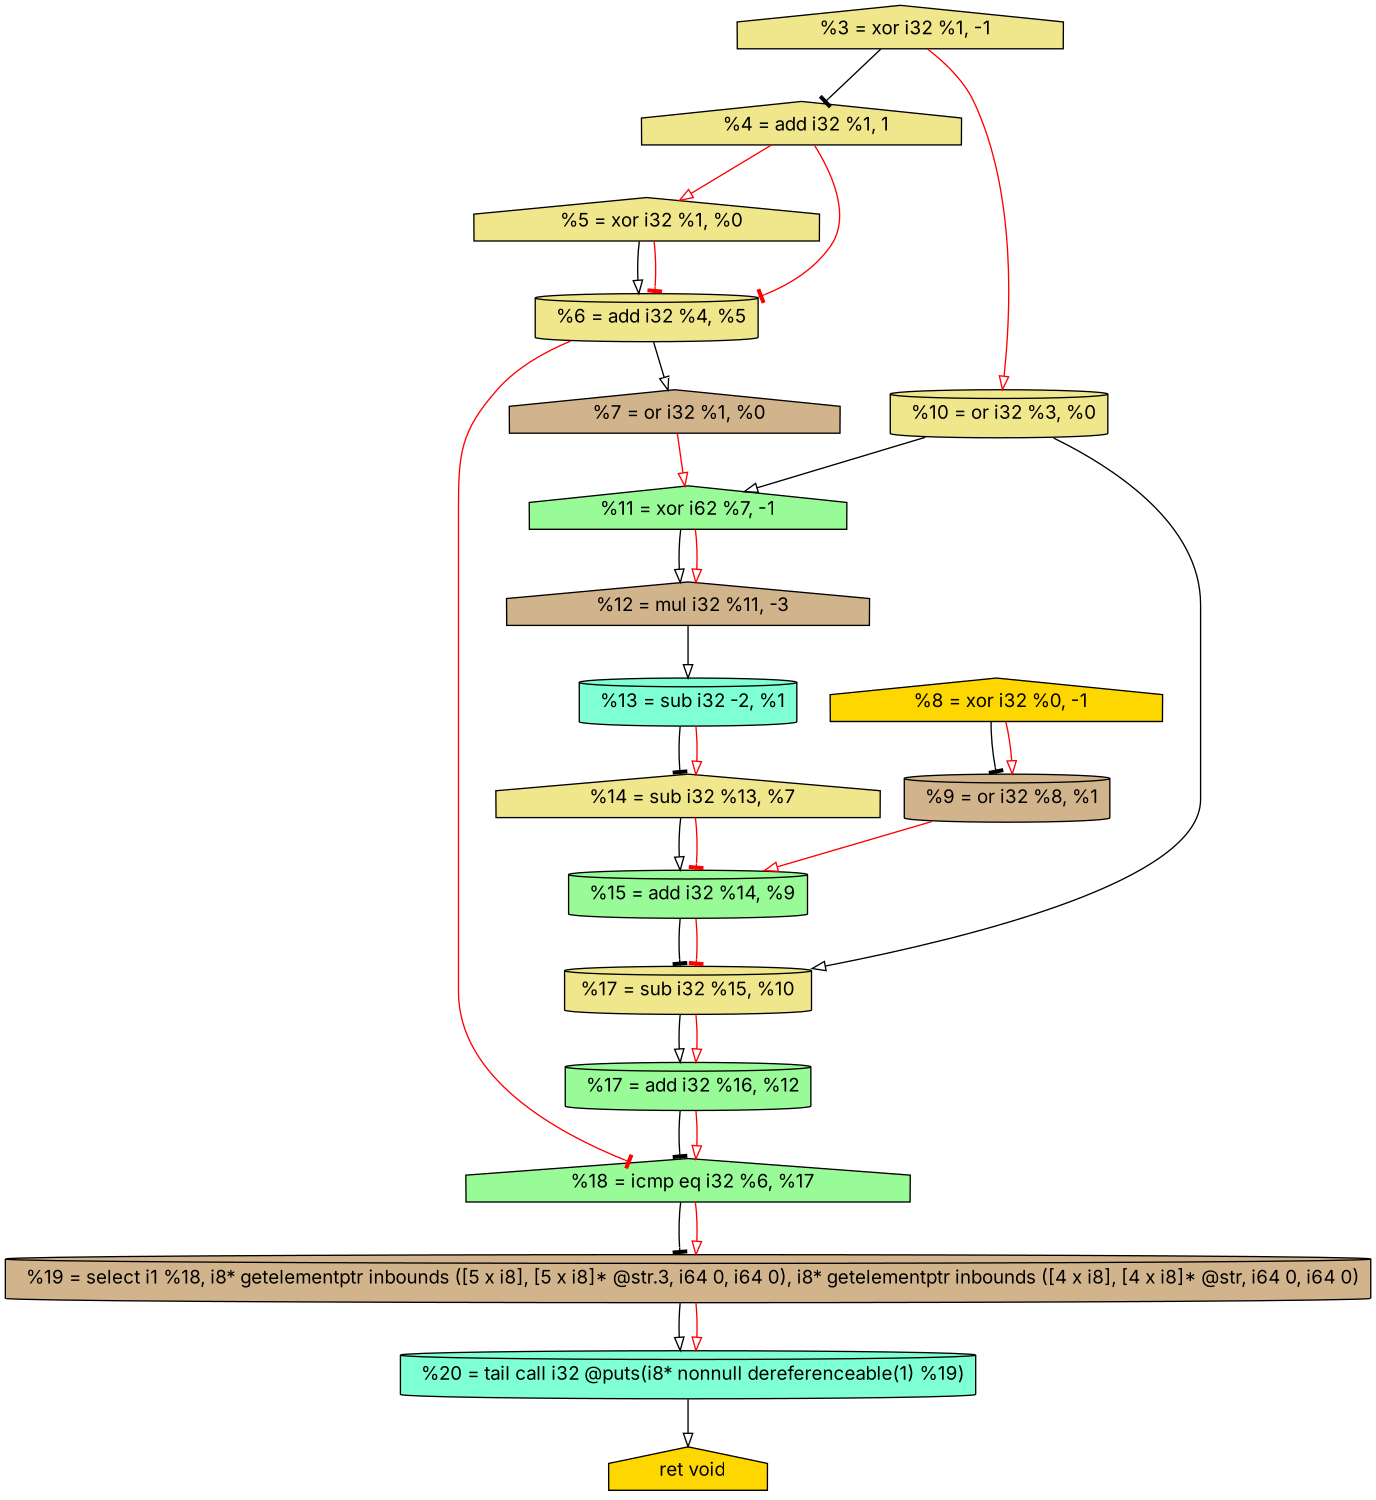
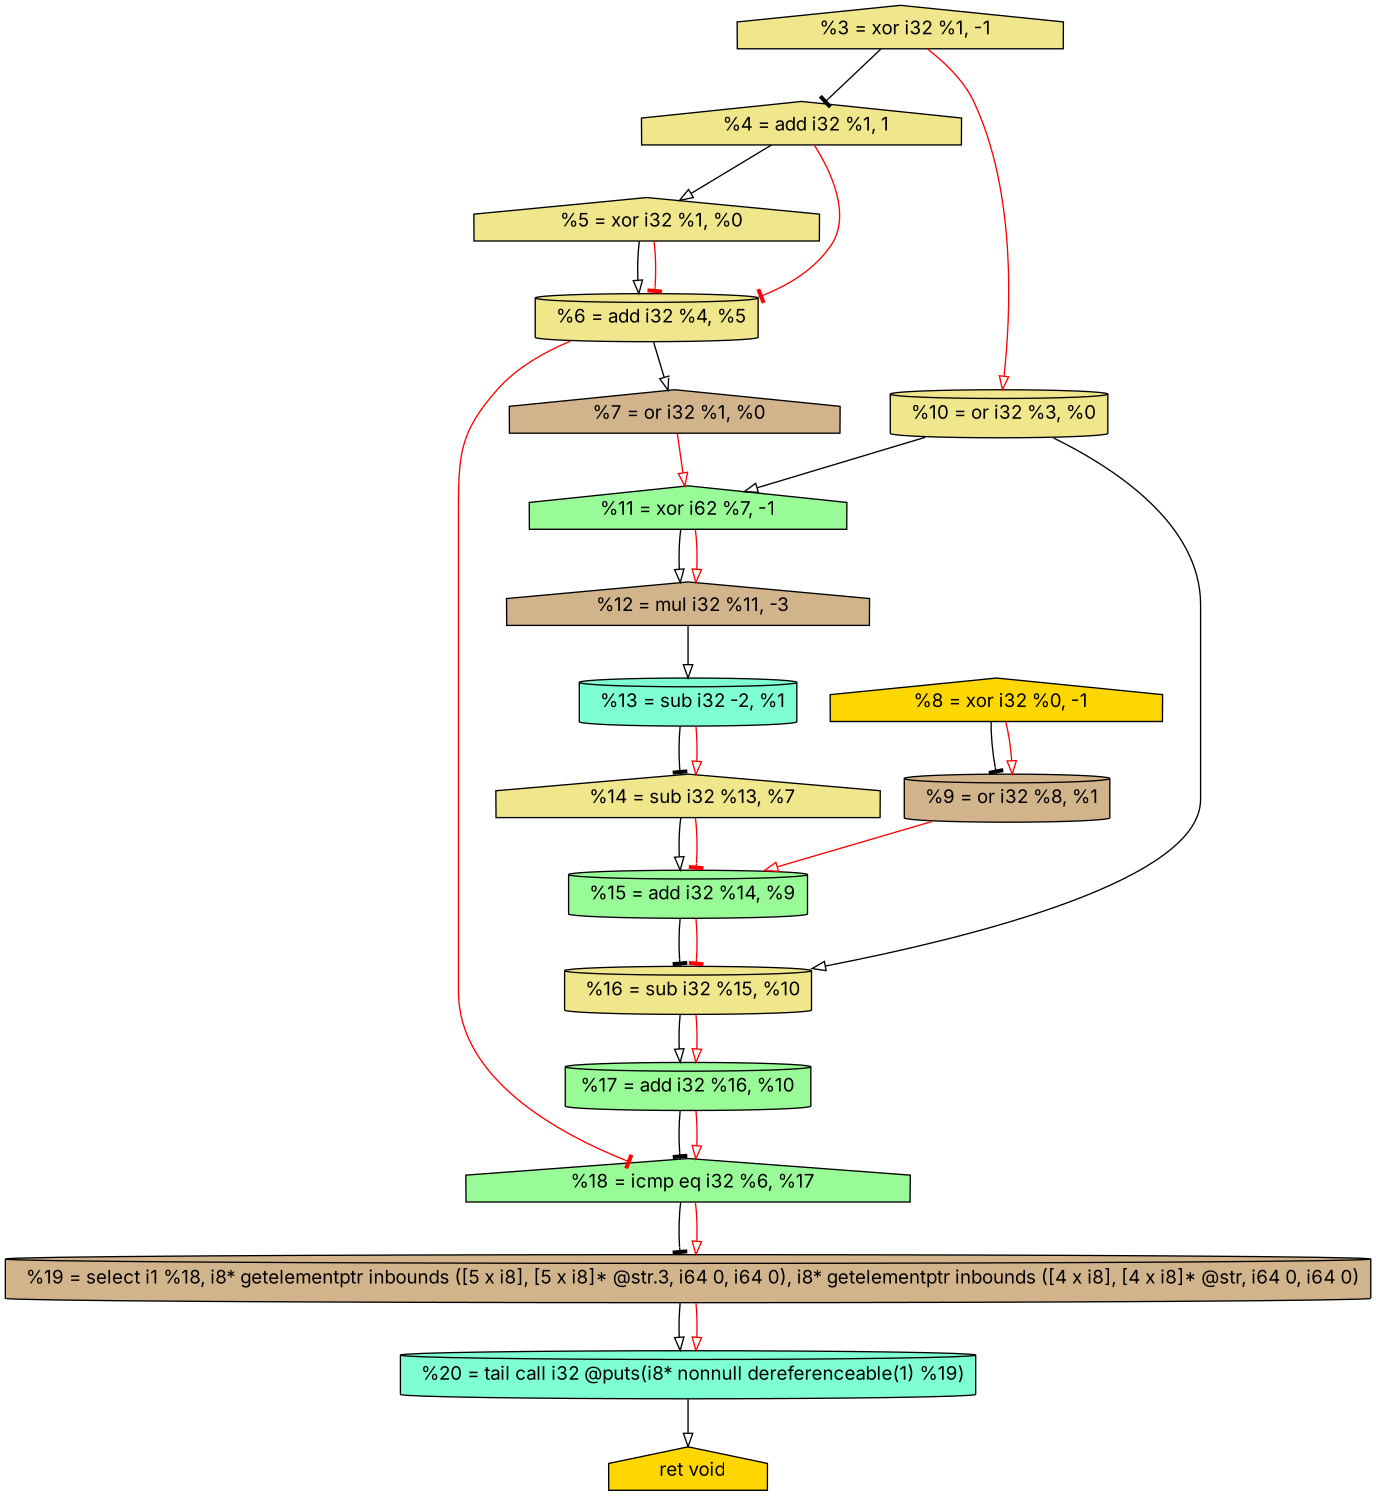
edge "%4 = add i32 %1, 1" -> "%5 = xor i32 %1, %0": color red -> black
node "%17 = sub i32 %15, %10": label "%17 = sub i32 %15, %10" -> "%16 = sub i32 %15, %10"
node "%17 = add i32 %16, %12": label "%17 = add i32 %16, %12" -> "%17 = add i32 %16, %10"
